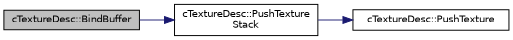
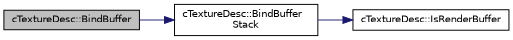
node "cTextureDesc::PushTexture Stack": label "cTextureDesc::PushTexture Stack" -> "cTextureDesc::BindBuffer Stack"
node "cTextureDesc::PushTexture": label "cTextureDesc::PushTexture" -> "cTextureDesc::IsRenderBuffer"
